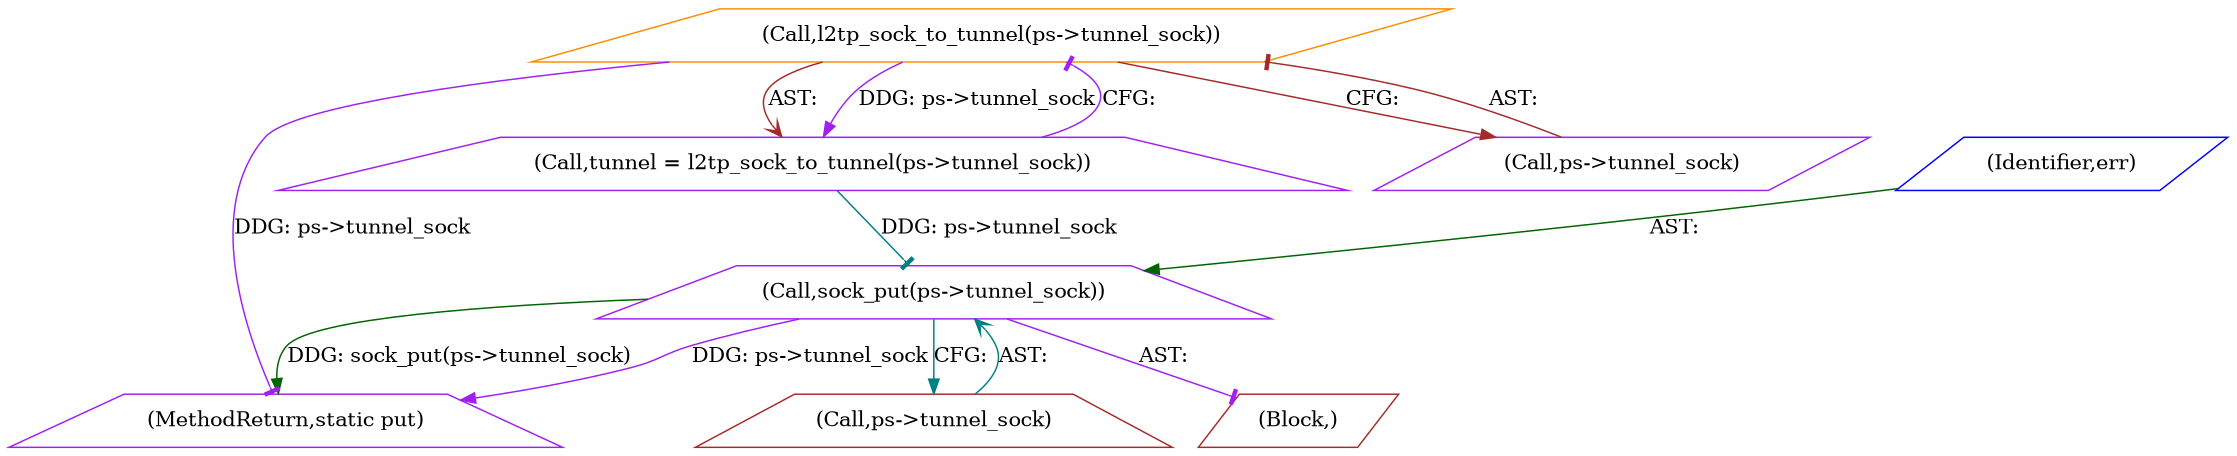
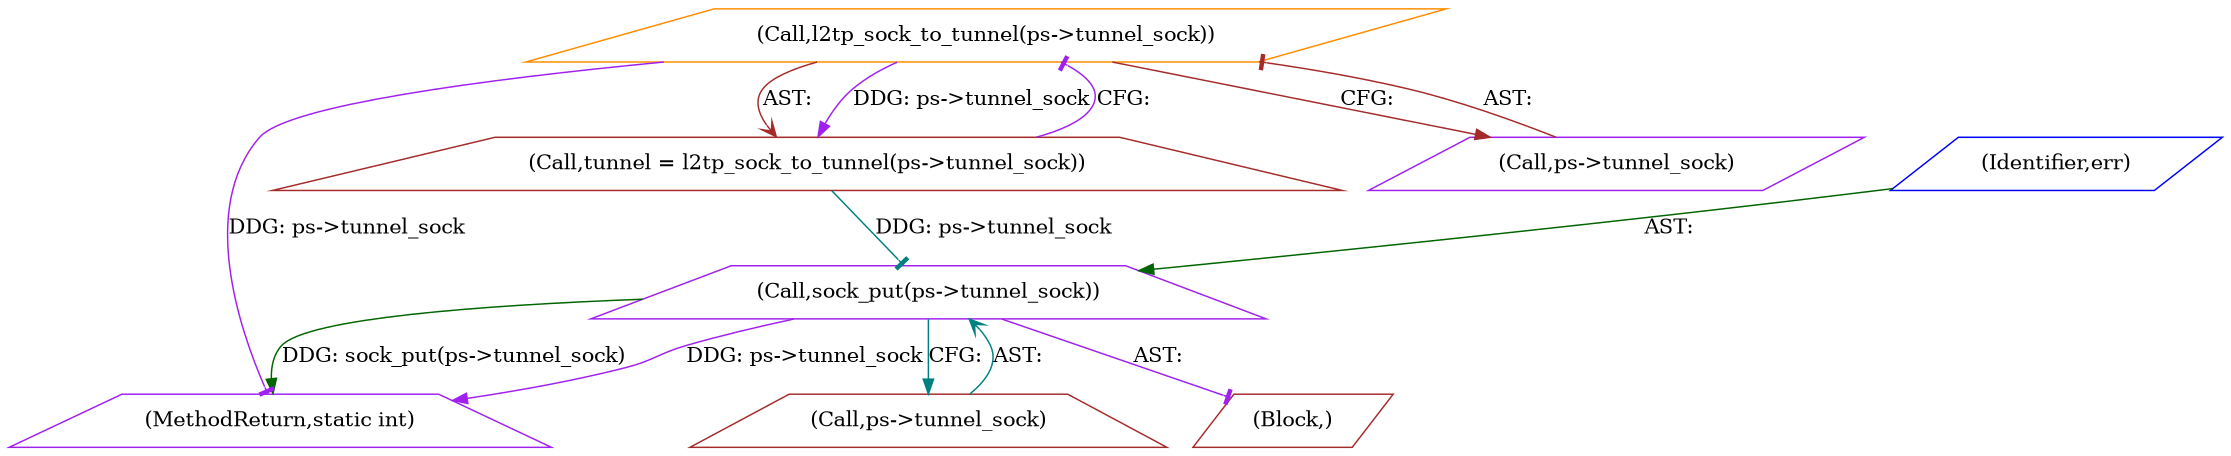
node "(Call,tunnel = l2tp_sock_to_tunnel(ps->tunnel_sock))": color purple -> brown
node "(MethodReturn,static put)": label "(MethodReturn,static put)" -> "(MethodReturn,static int)"
